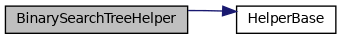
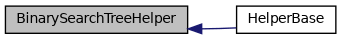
edge "BinarySearchTreeHelper" -> "HelperBase": reversed
